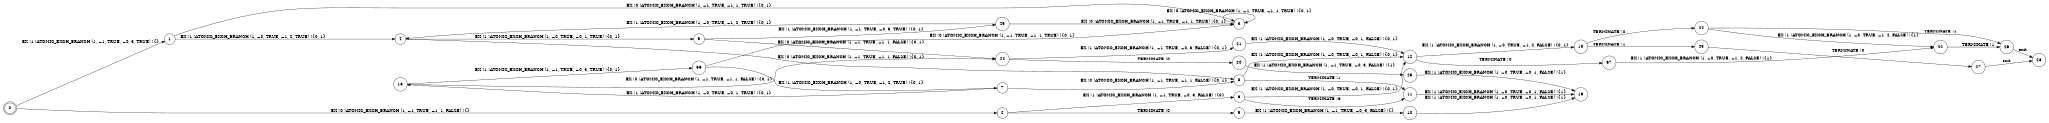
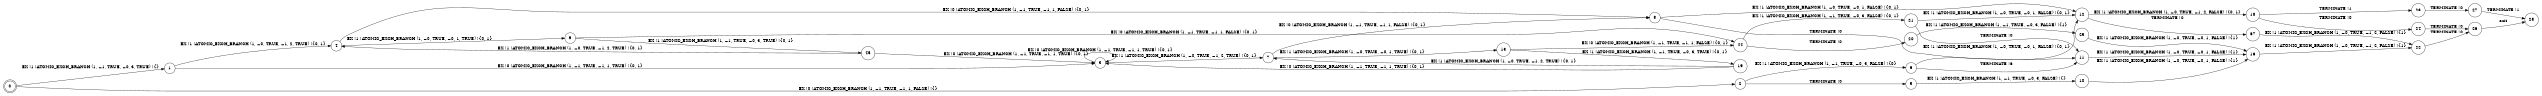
edge "24" -> "26": label "TERMINATE !1" -> "TERMINATE !0"
edge "24" -> "22": now "16" -> "22"
edge "21" -> "11": added, label "TERMINATE !0"
edge "22" -> "26": label "TERMINATE !1" -> "TERMINATE !0"
edge "3" -> "7": added, label "EX !1 !ATOMIC_EXCH_BRANCH (1, +0, TRUE, +1, 2, TRUE) !{0, 1}"
edge "27" -> "28": label "exit" -> "TERMINATE !1"
node "59": label "59" -> "19"
edge "8" -> "11": label "TERMINATE !1" -> "TERMINATE !0"
